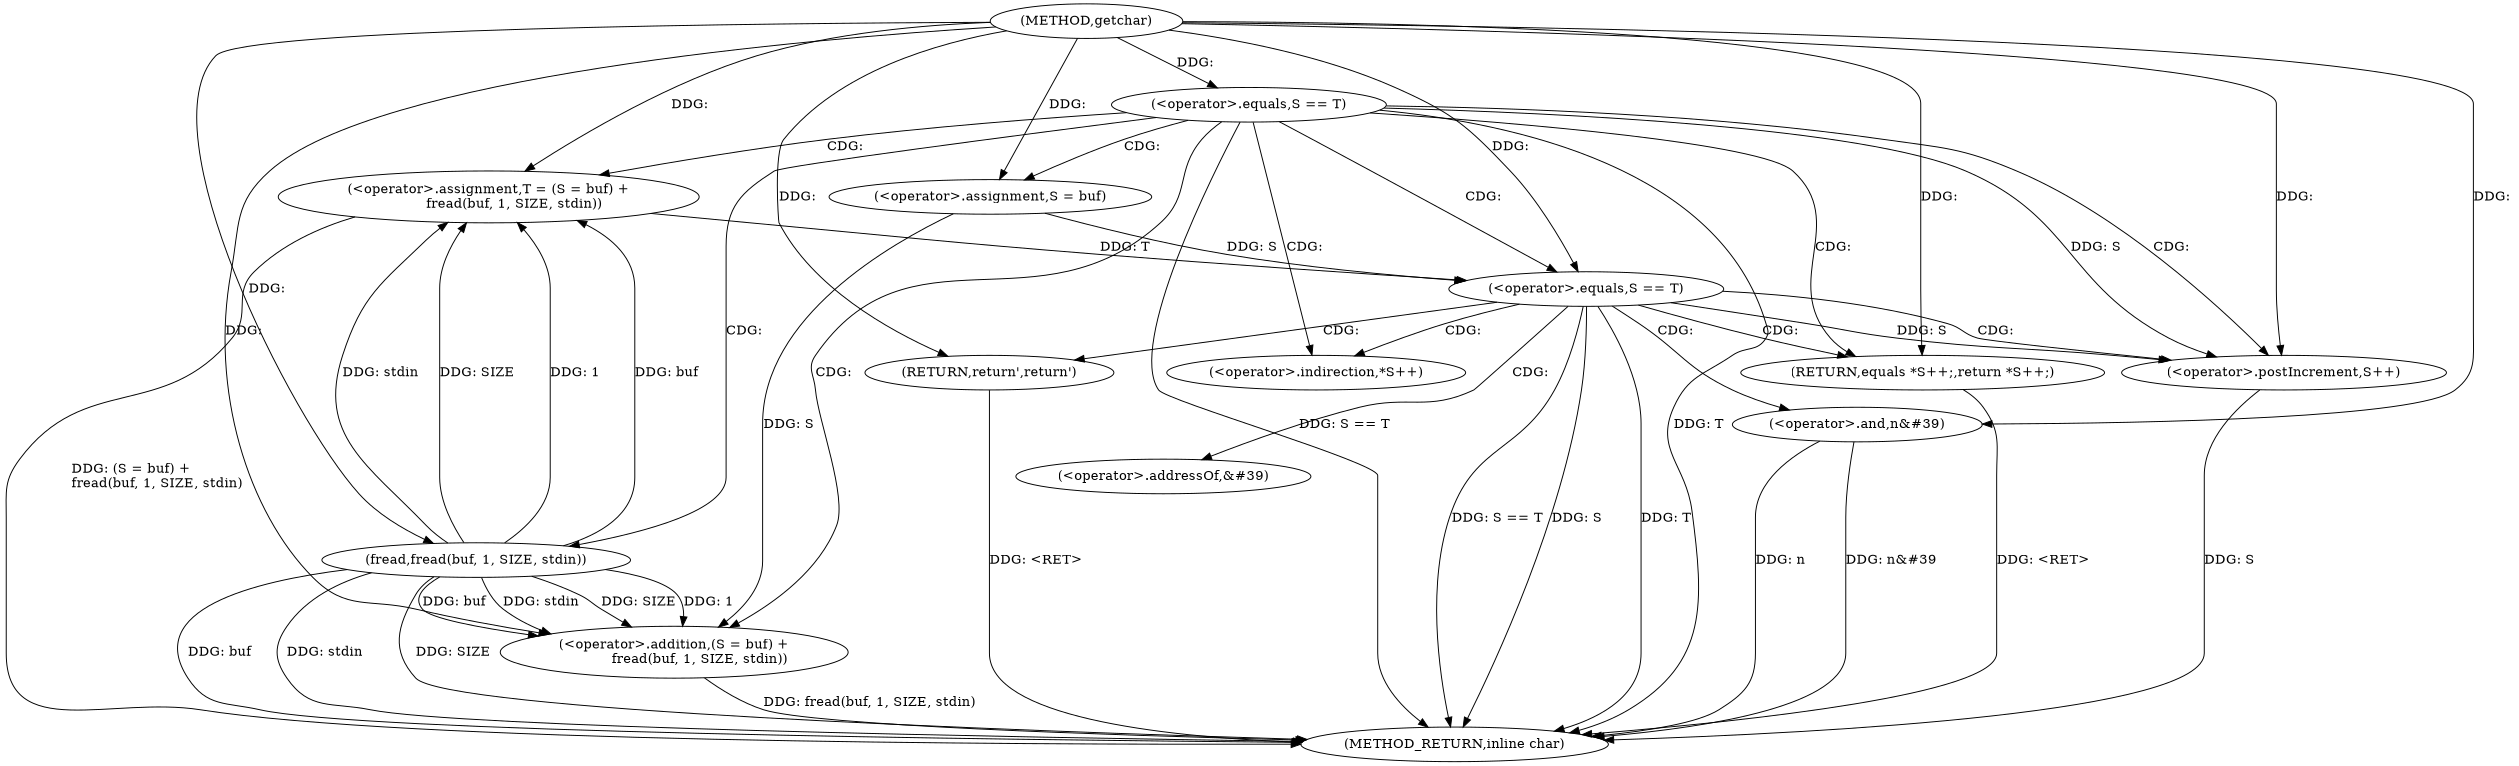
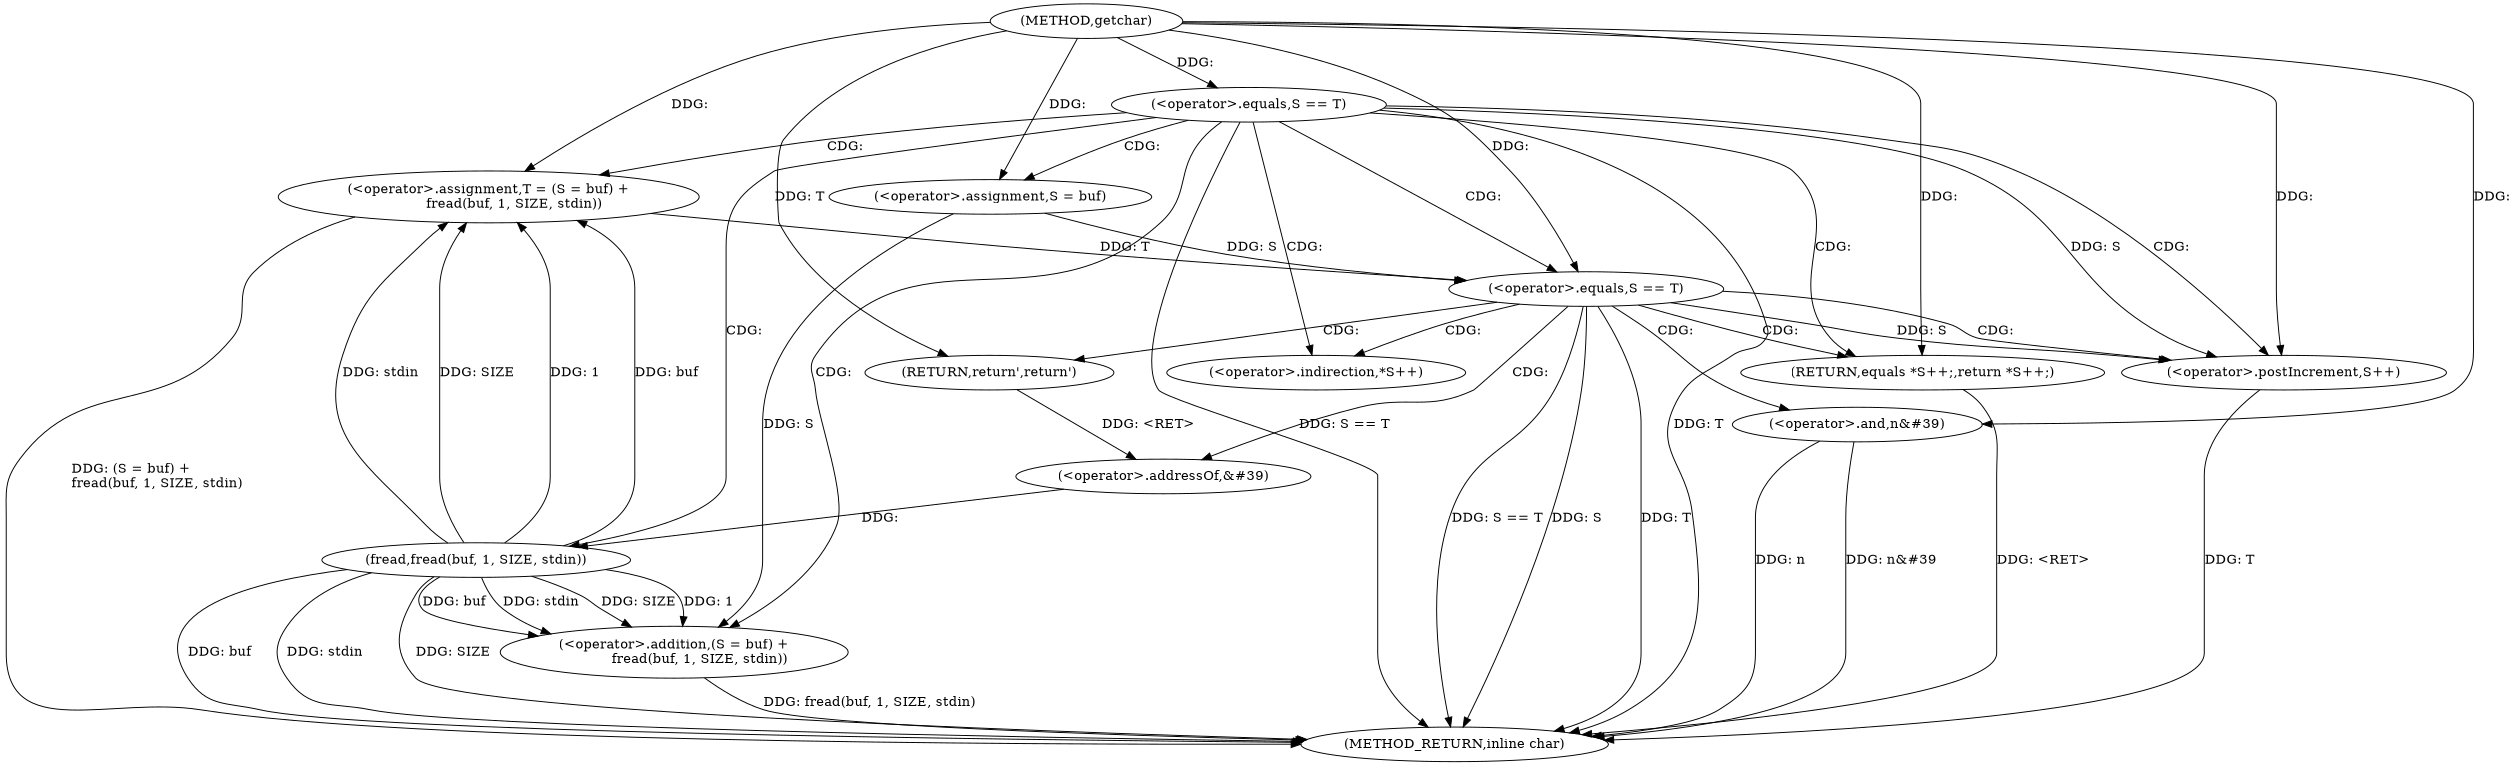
edge "(METHOD,getchar)" -> "(fread,fread(buf, 1, SIZE, stdin))": now "(<operator>.addressOf,&#39)" -> "(fread,fread(buf, 1, SIZE, stdin))"
edge "(METHOD,getchar)" -> "(<operator>.addition,(S = buf) + fread(buf, 1, SIZE, stdin))": removed, label "DDG:"
edge "(METHOD,getchar)" -> "(RETURN,return',return')": label "DDG: " -> "DDG: T"
edge "(<operator>.postIncrement,S++)" -> "(METHOD_RETURN,inline char)": label "DDG: S" -> "DDG: T"
edge "(RETURN,return',return')" -> "(METHOD_RETURN,inline char)": now "(RETURN,return',return')" -> "(<operator>.addressOf,&#39)"
